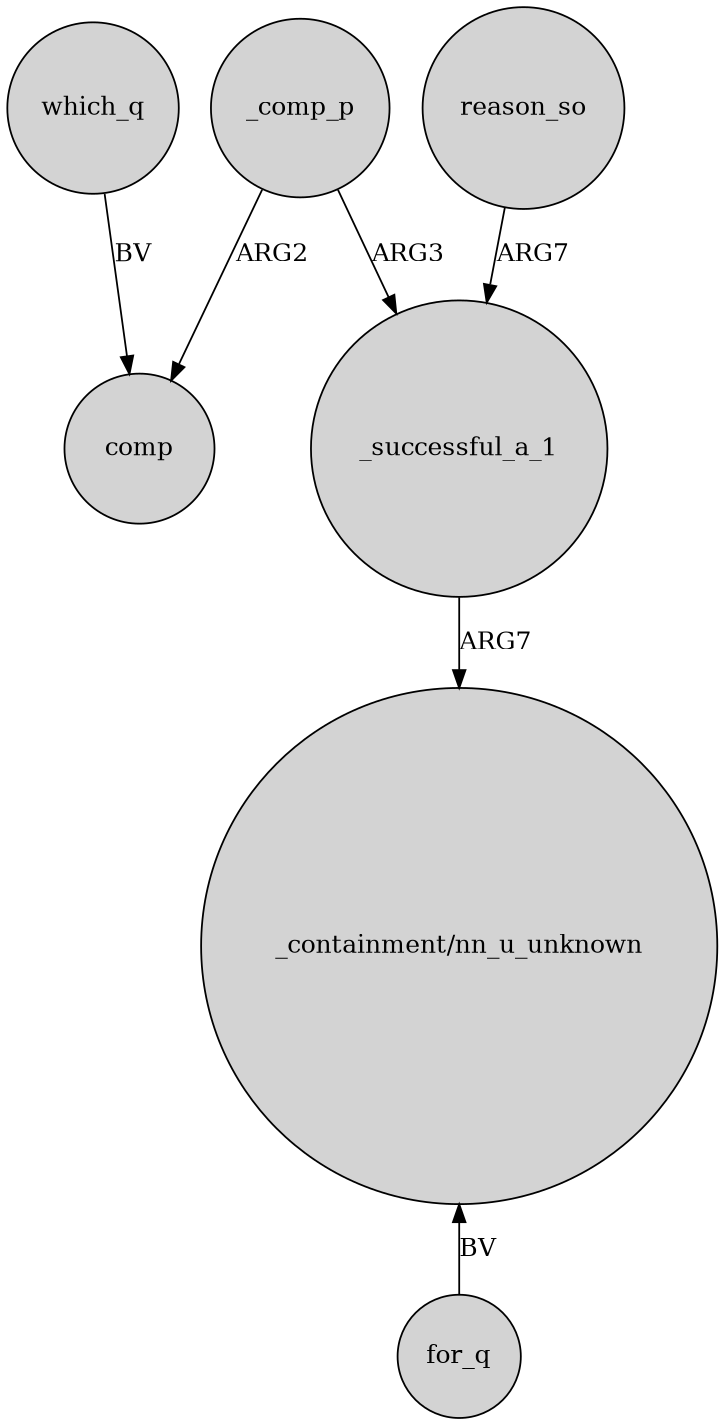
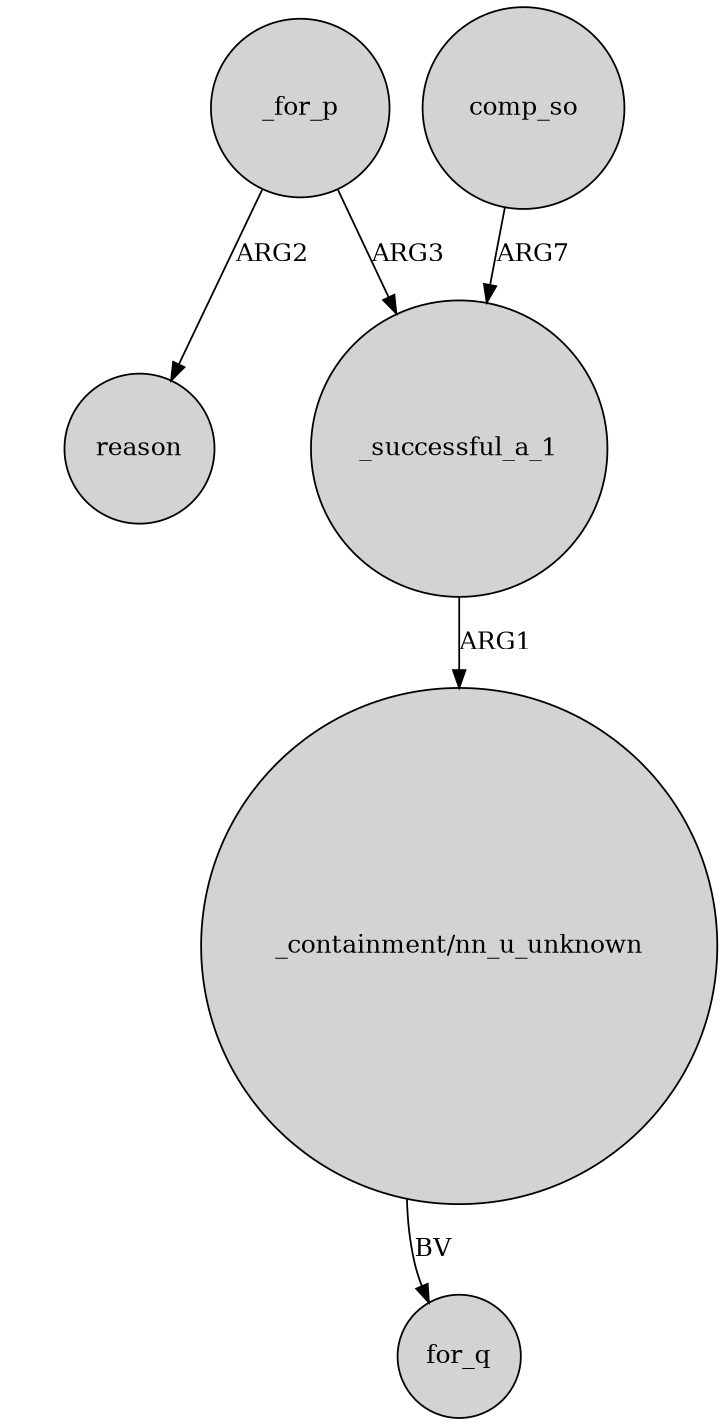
node "which_q": removed
node "_comp_p": label "_comp_p" -> "_for_p"
node "reason_so": label "reason_so" -> "comp_so"
node "comp": label "comp" -> "reason"
edge "_successful_a_1" -> "_containment/nn_u_unknown": label "ARG7" -> "ARG1"
edge "for_q" -> "_containment/nn_u_unknown": reversed
